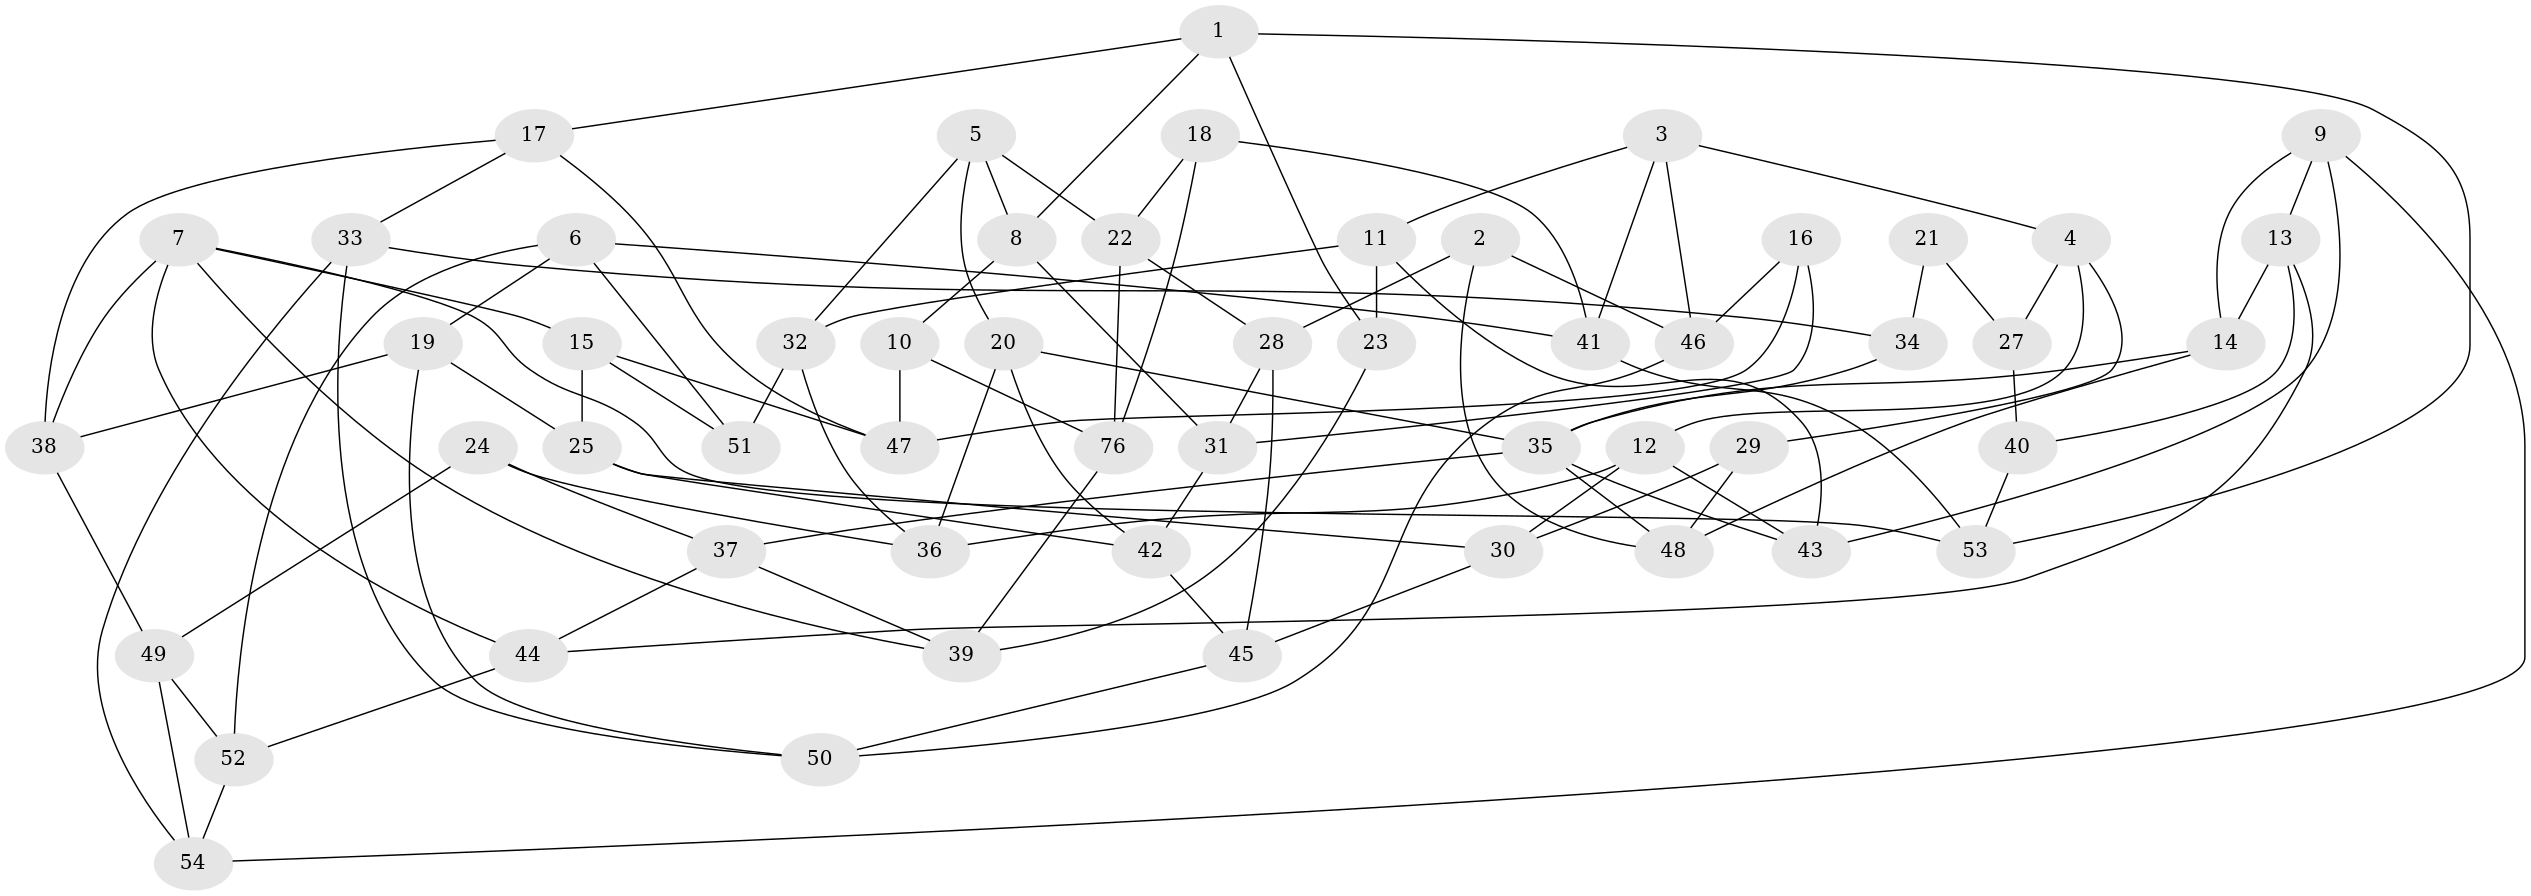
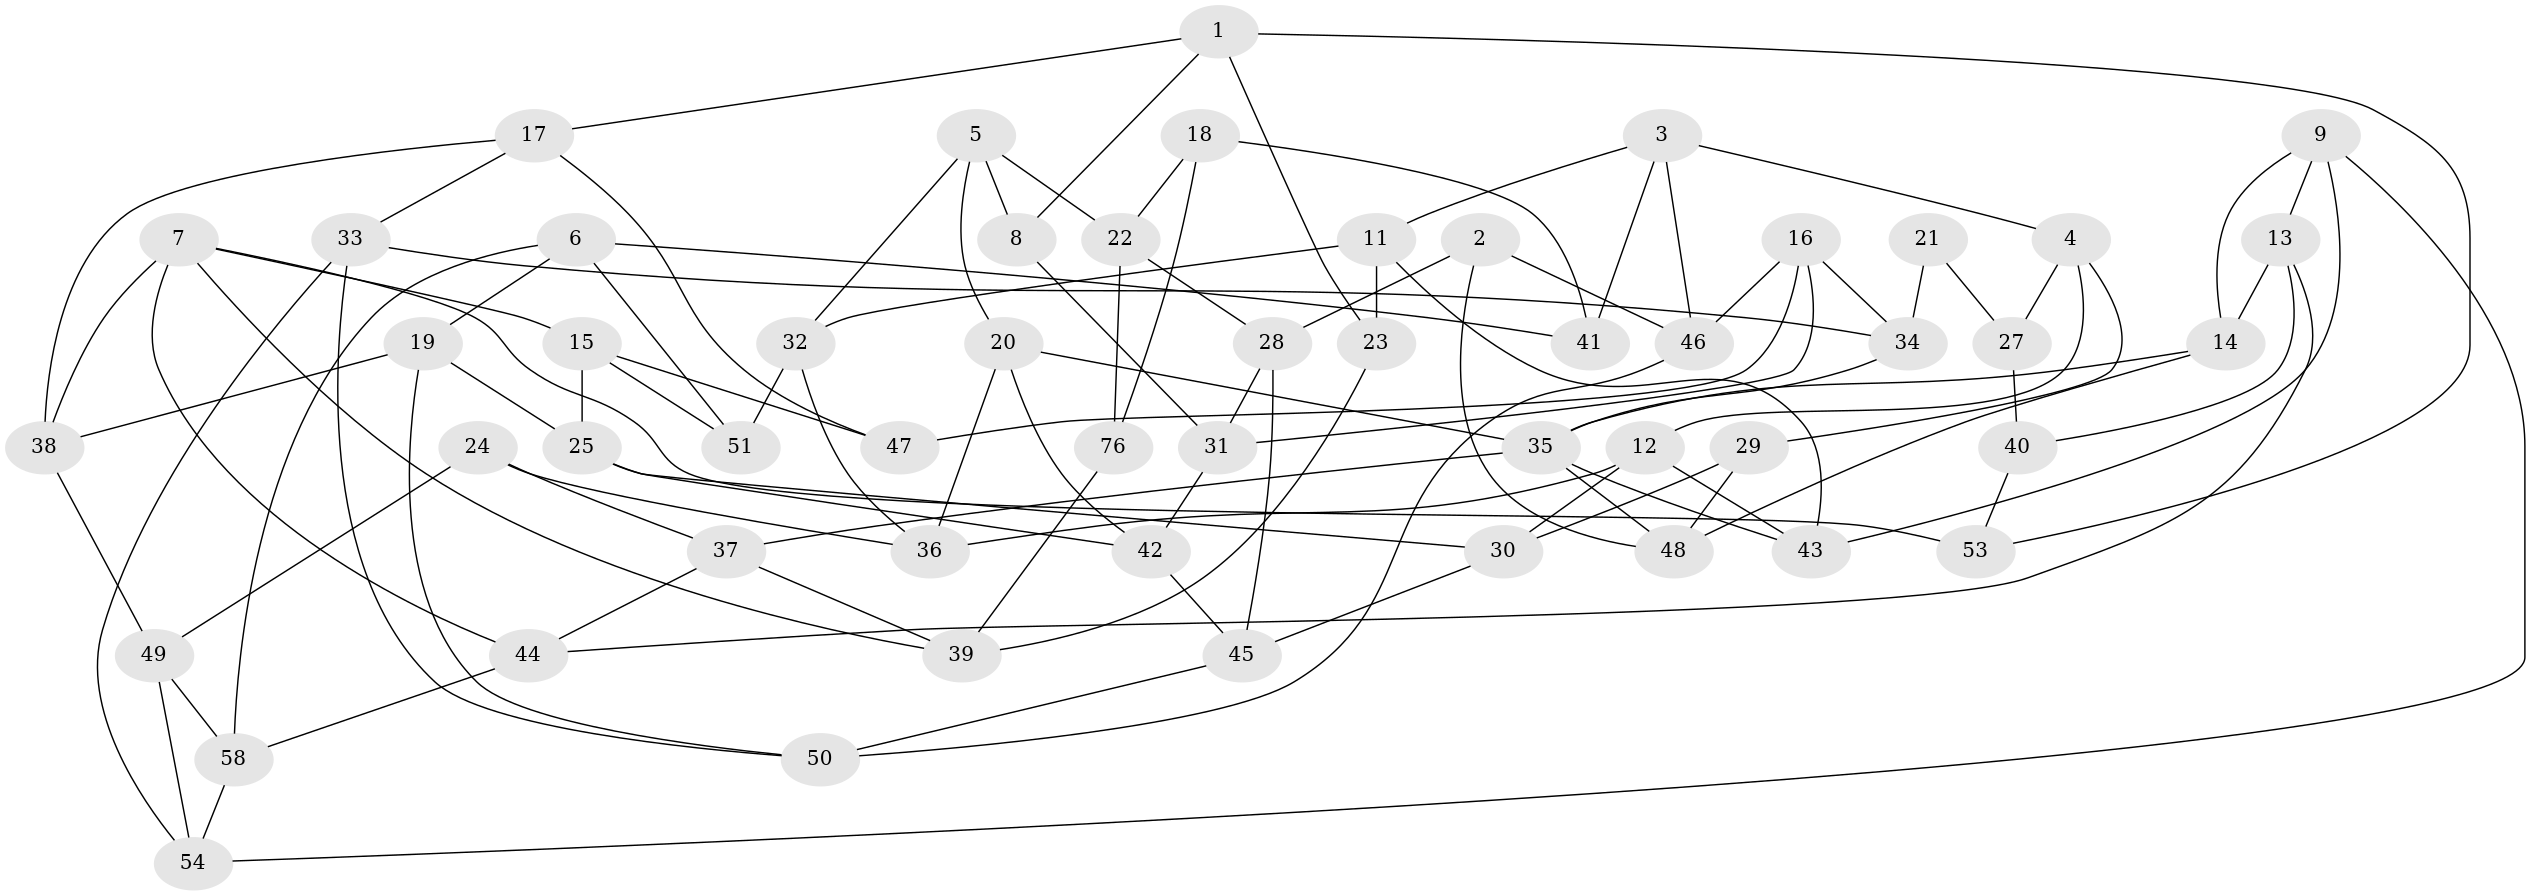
edge "16" -- "34": added
node "10": removed
edge "41" -- "53": removed
node "52": label "52" -> "58"
